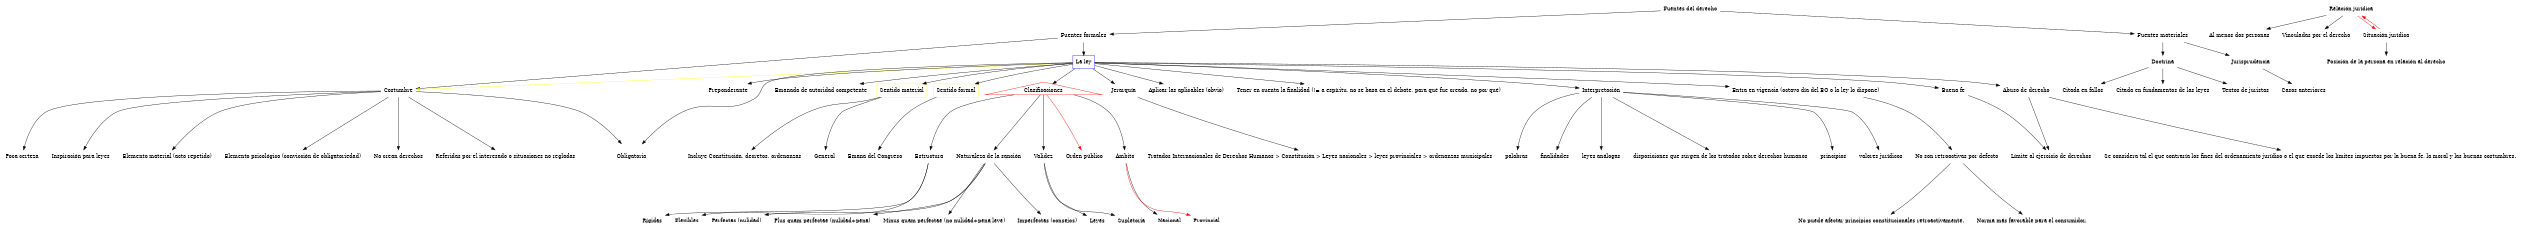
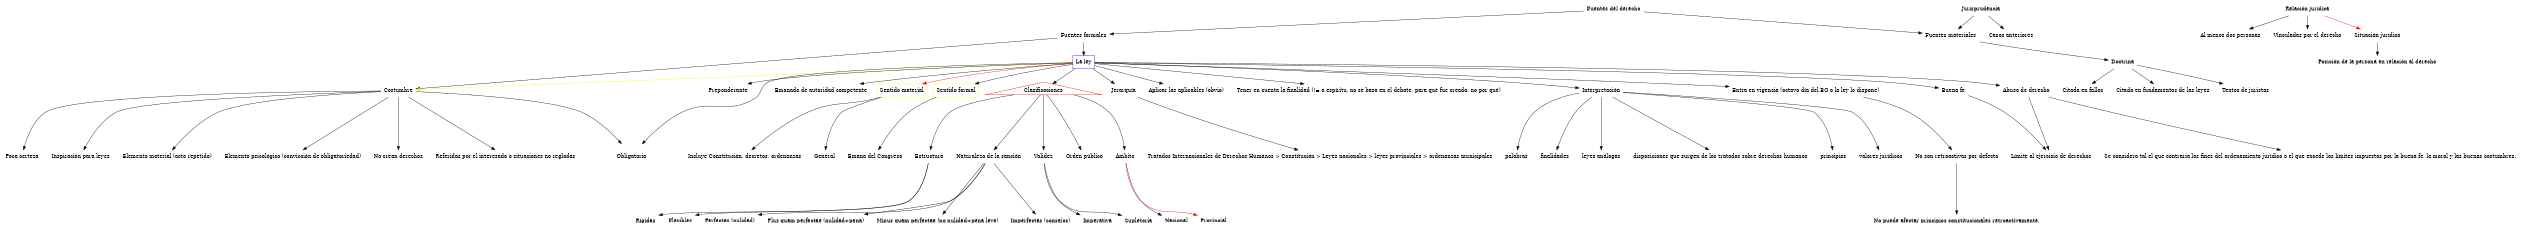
edge "Situación jurídica" -> "Relación jurídica": removed
edge "Fuentes materiales" -> "Jurisprudencia": reversed
edge "La ley" -> "Sentido material": color black -> red
edge "Clasificaciones" -> "Orden público": color red -> black
node "Leyes": label "Leyes" -> "Imperativa"
node "Norma más favorable para el consumidor.": removed
